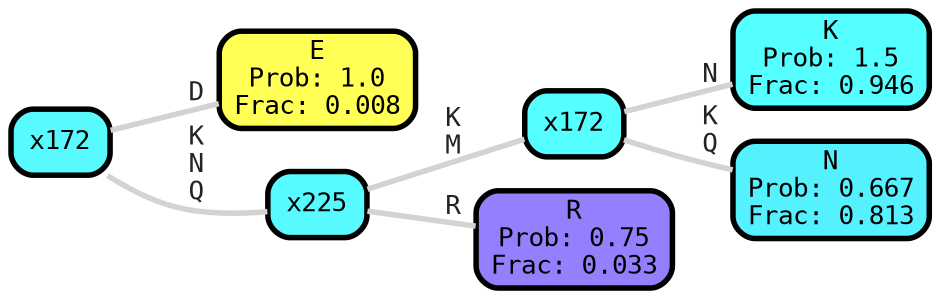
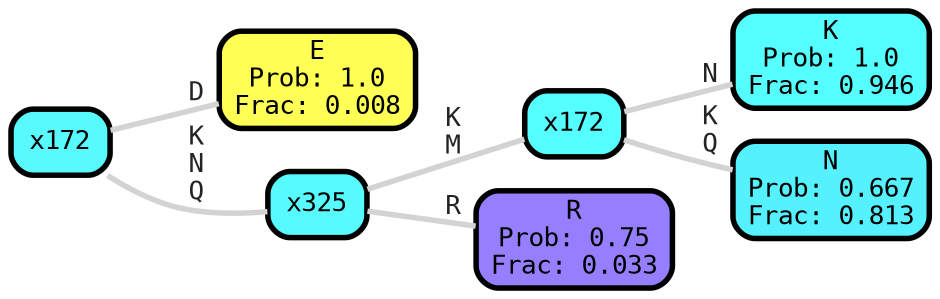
node "K Prob: 1.5 Frac: 0.946": label "K Prob: 1.5 Frac: 0.946" -> "K Prob: 1.0 Frac: 0.946"
node "x225": label "x225" -> "x325"
